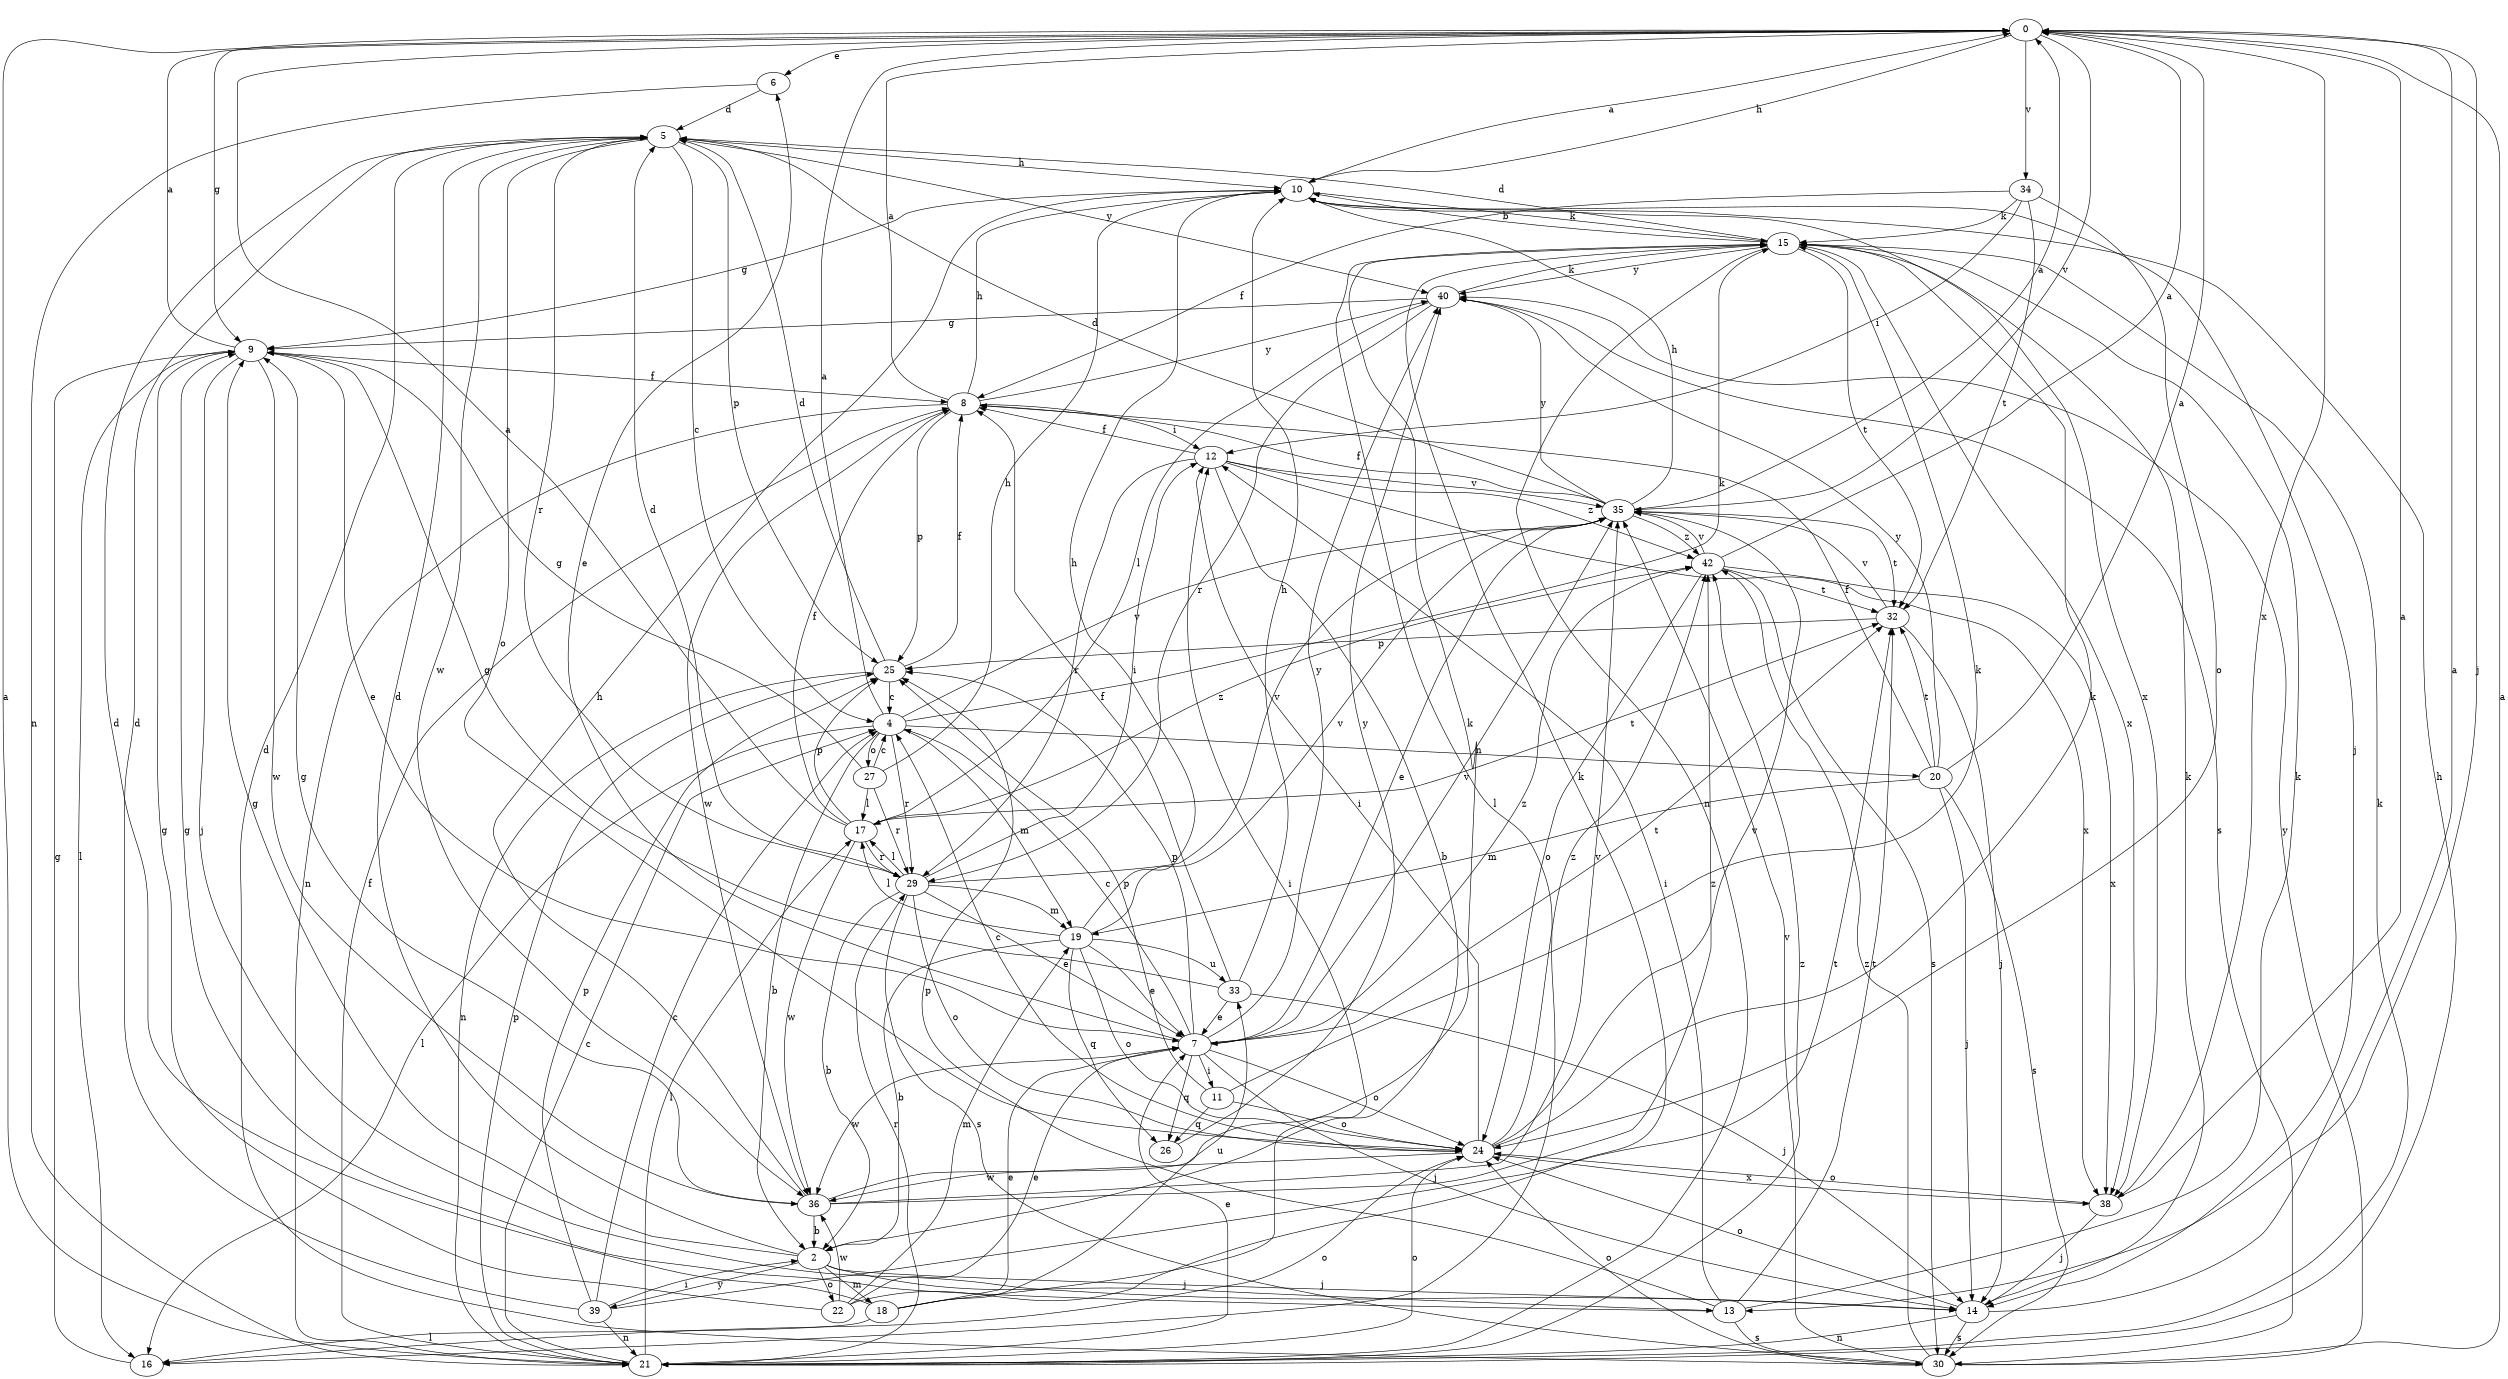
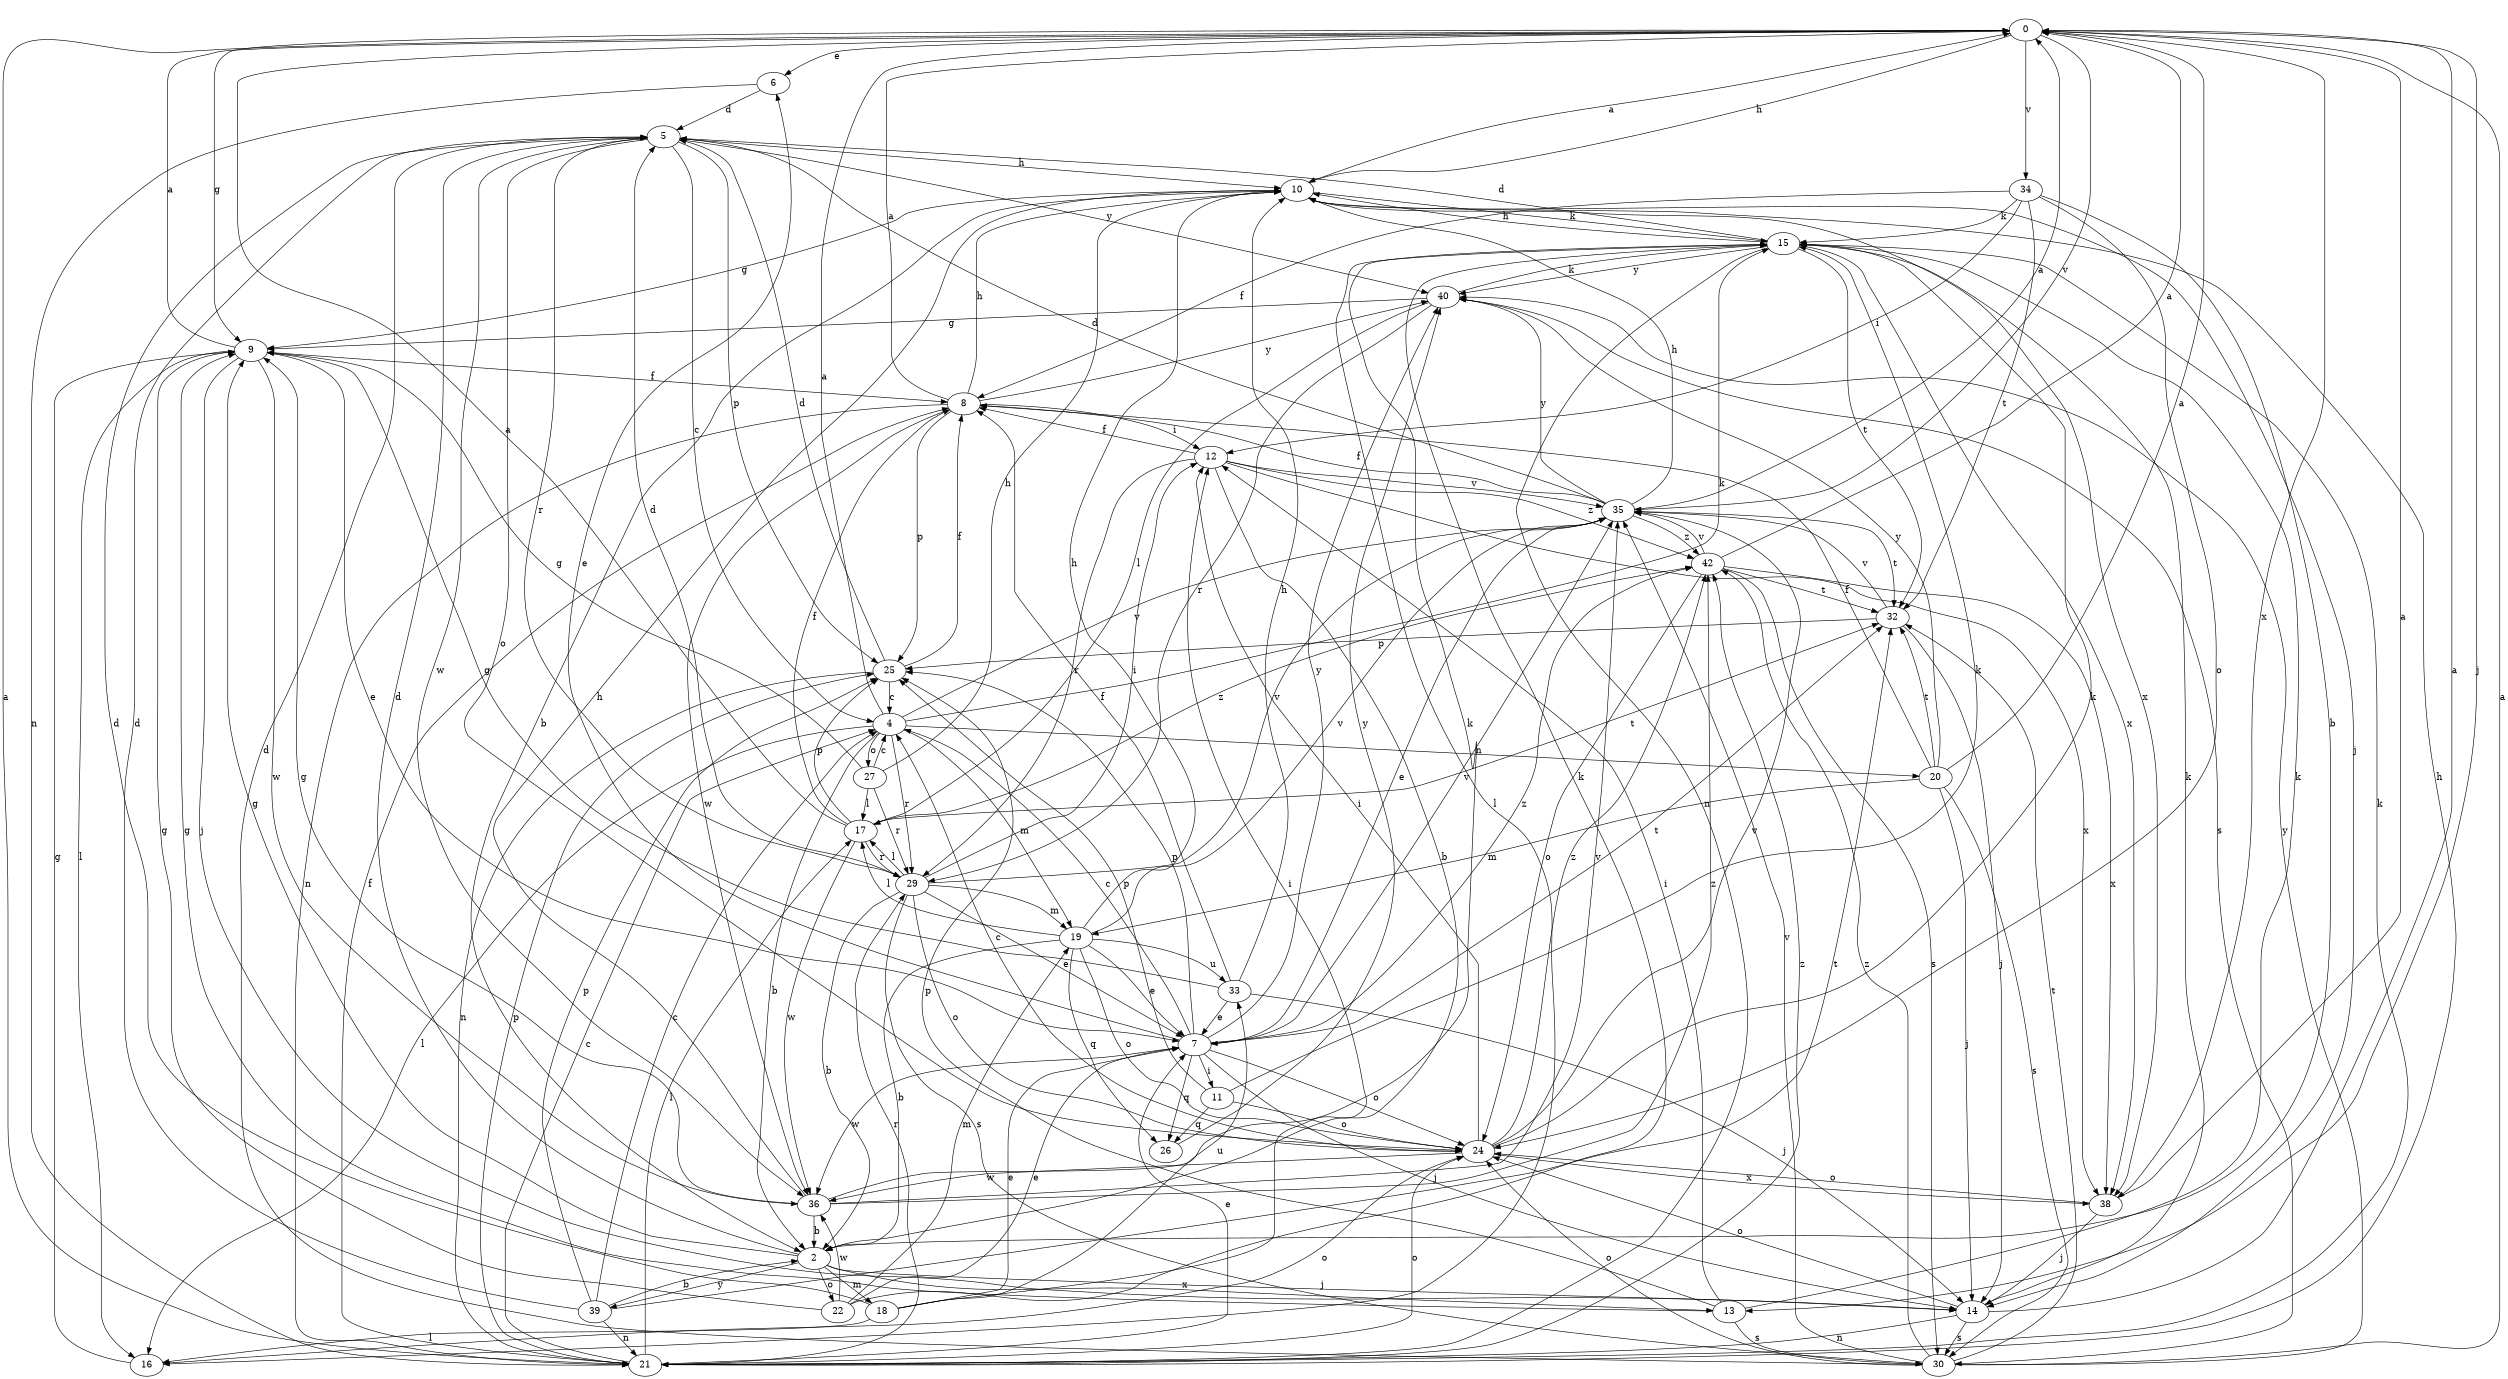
edge "15" -> "10": label "b" -> "h"
edge "10" -> "2": added, label "b"
edge "13" -> "32": now "30" -> "32"
edge "34" -> "2": added, label "b"
edge "39" -> "2": label "i" -> "b"
edge "2" -> "13": label "j" -> "x"
